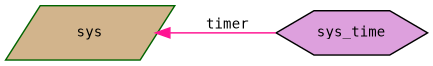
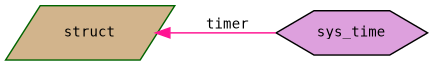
node "sys": label "sys" -> "struct"
